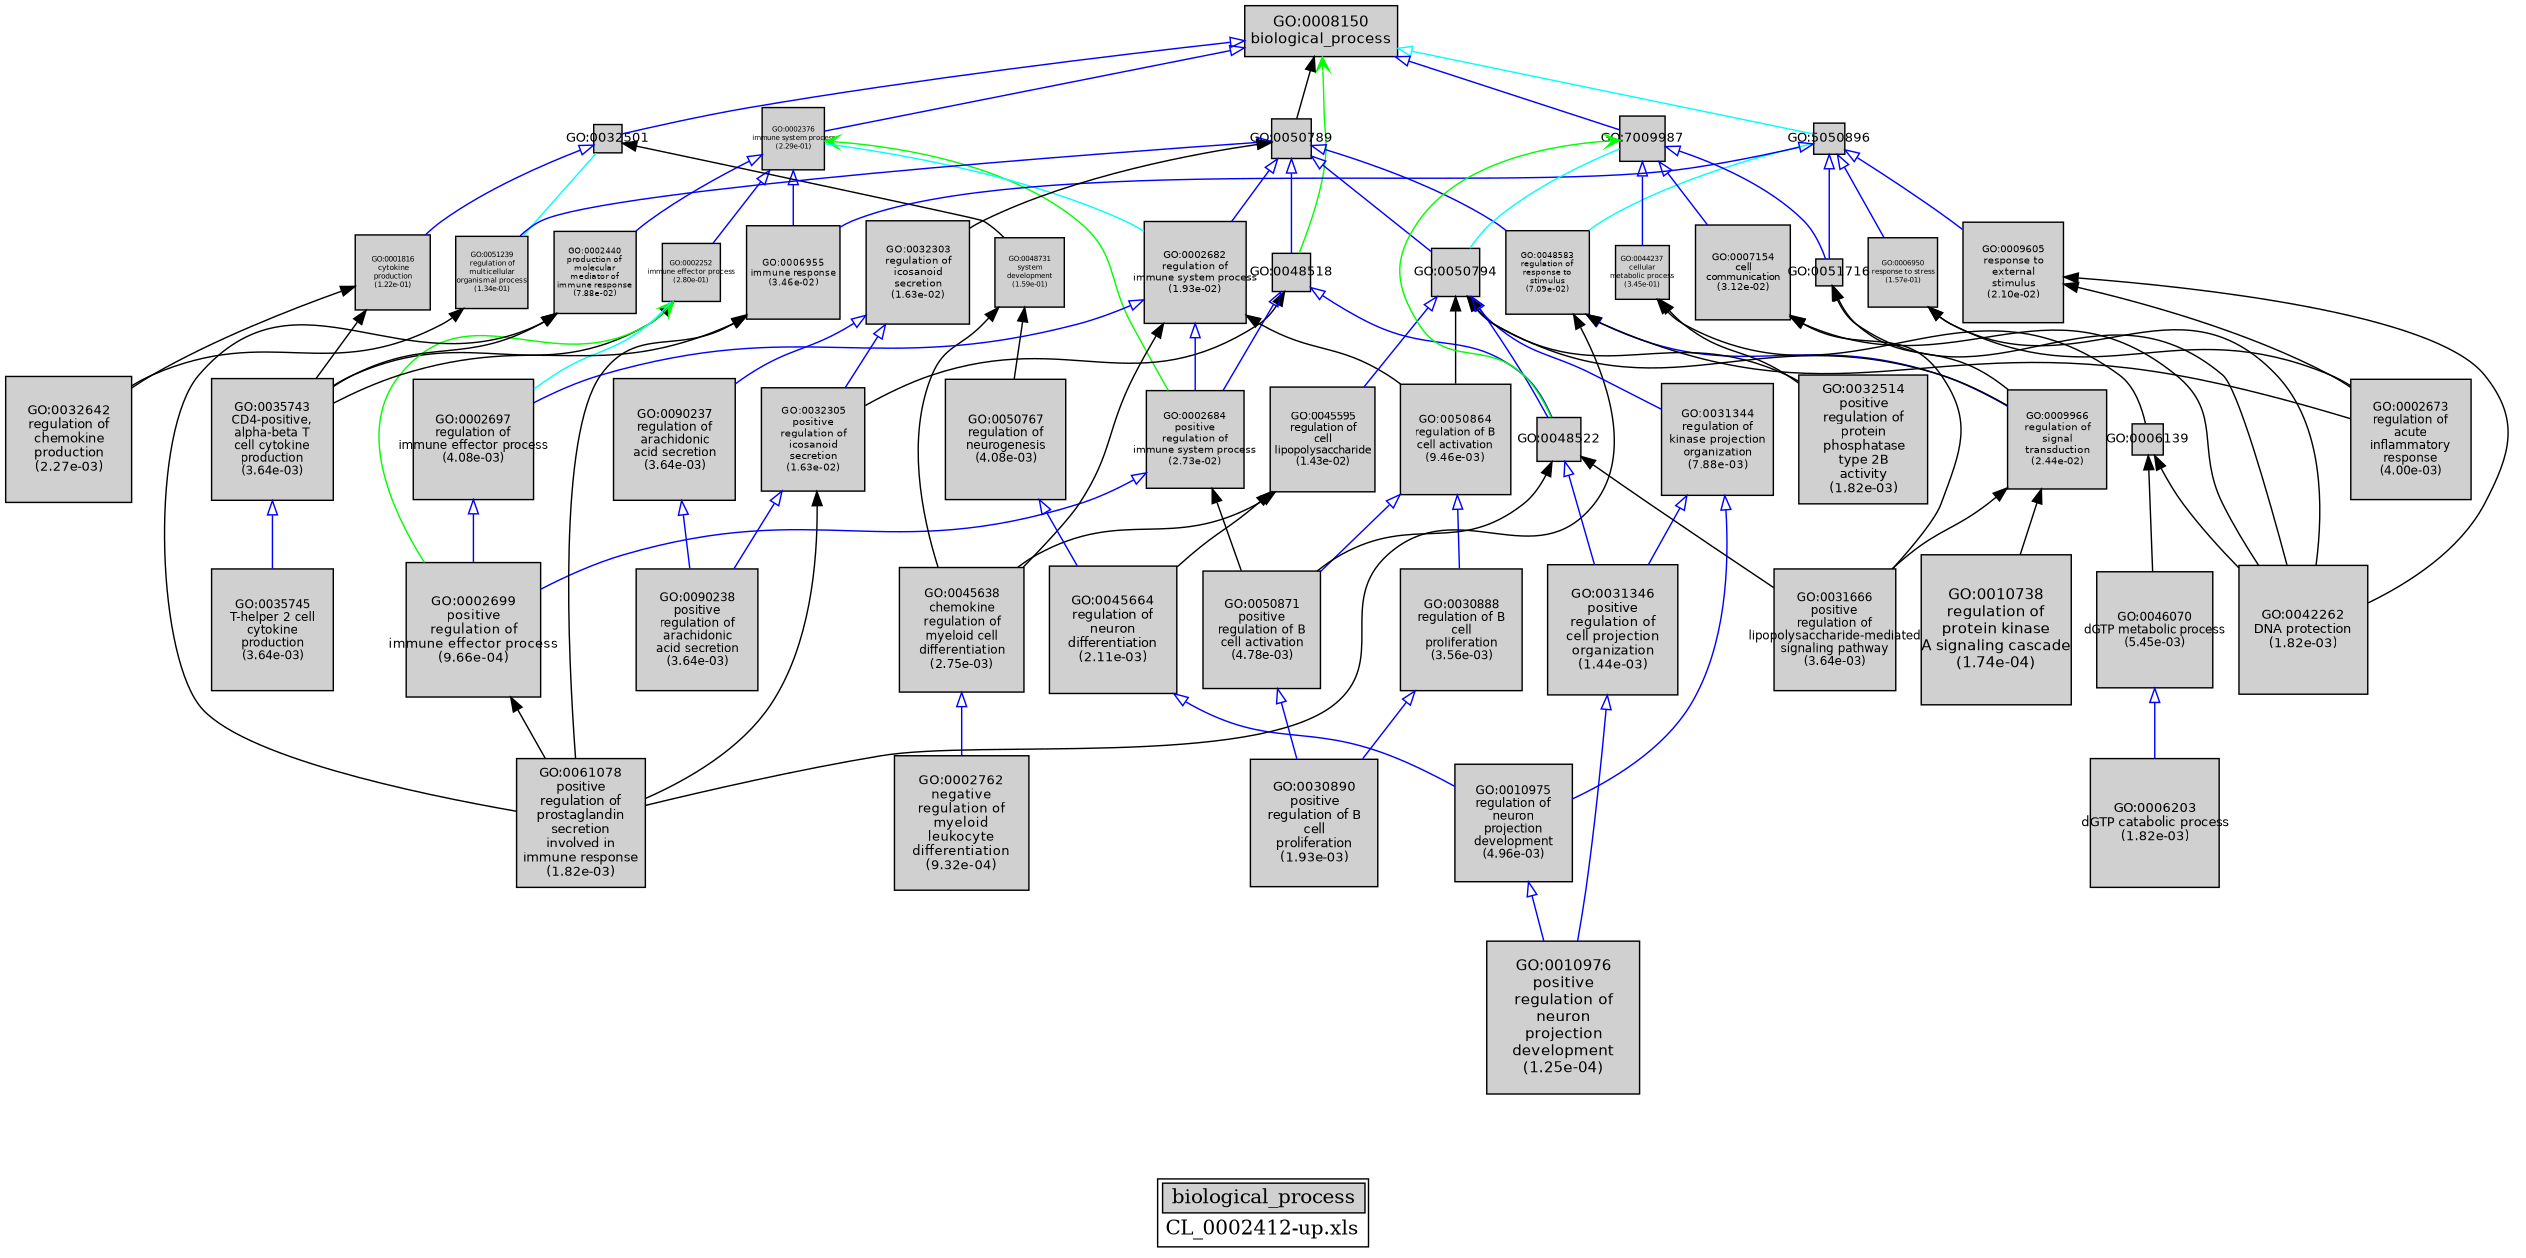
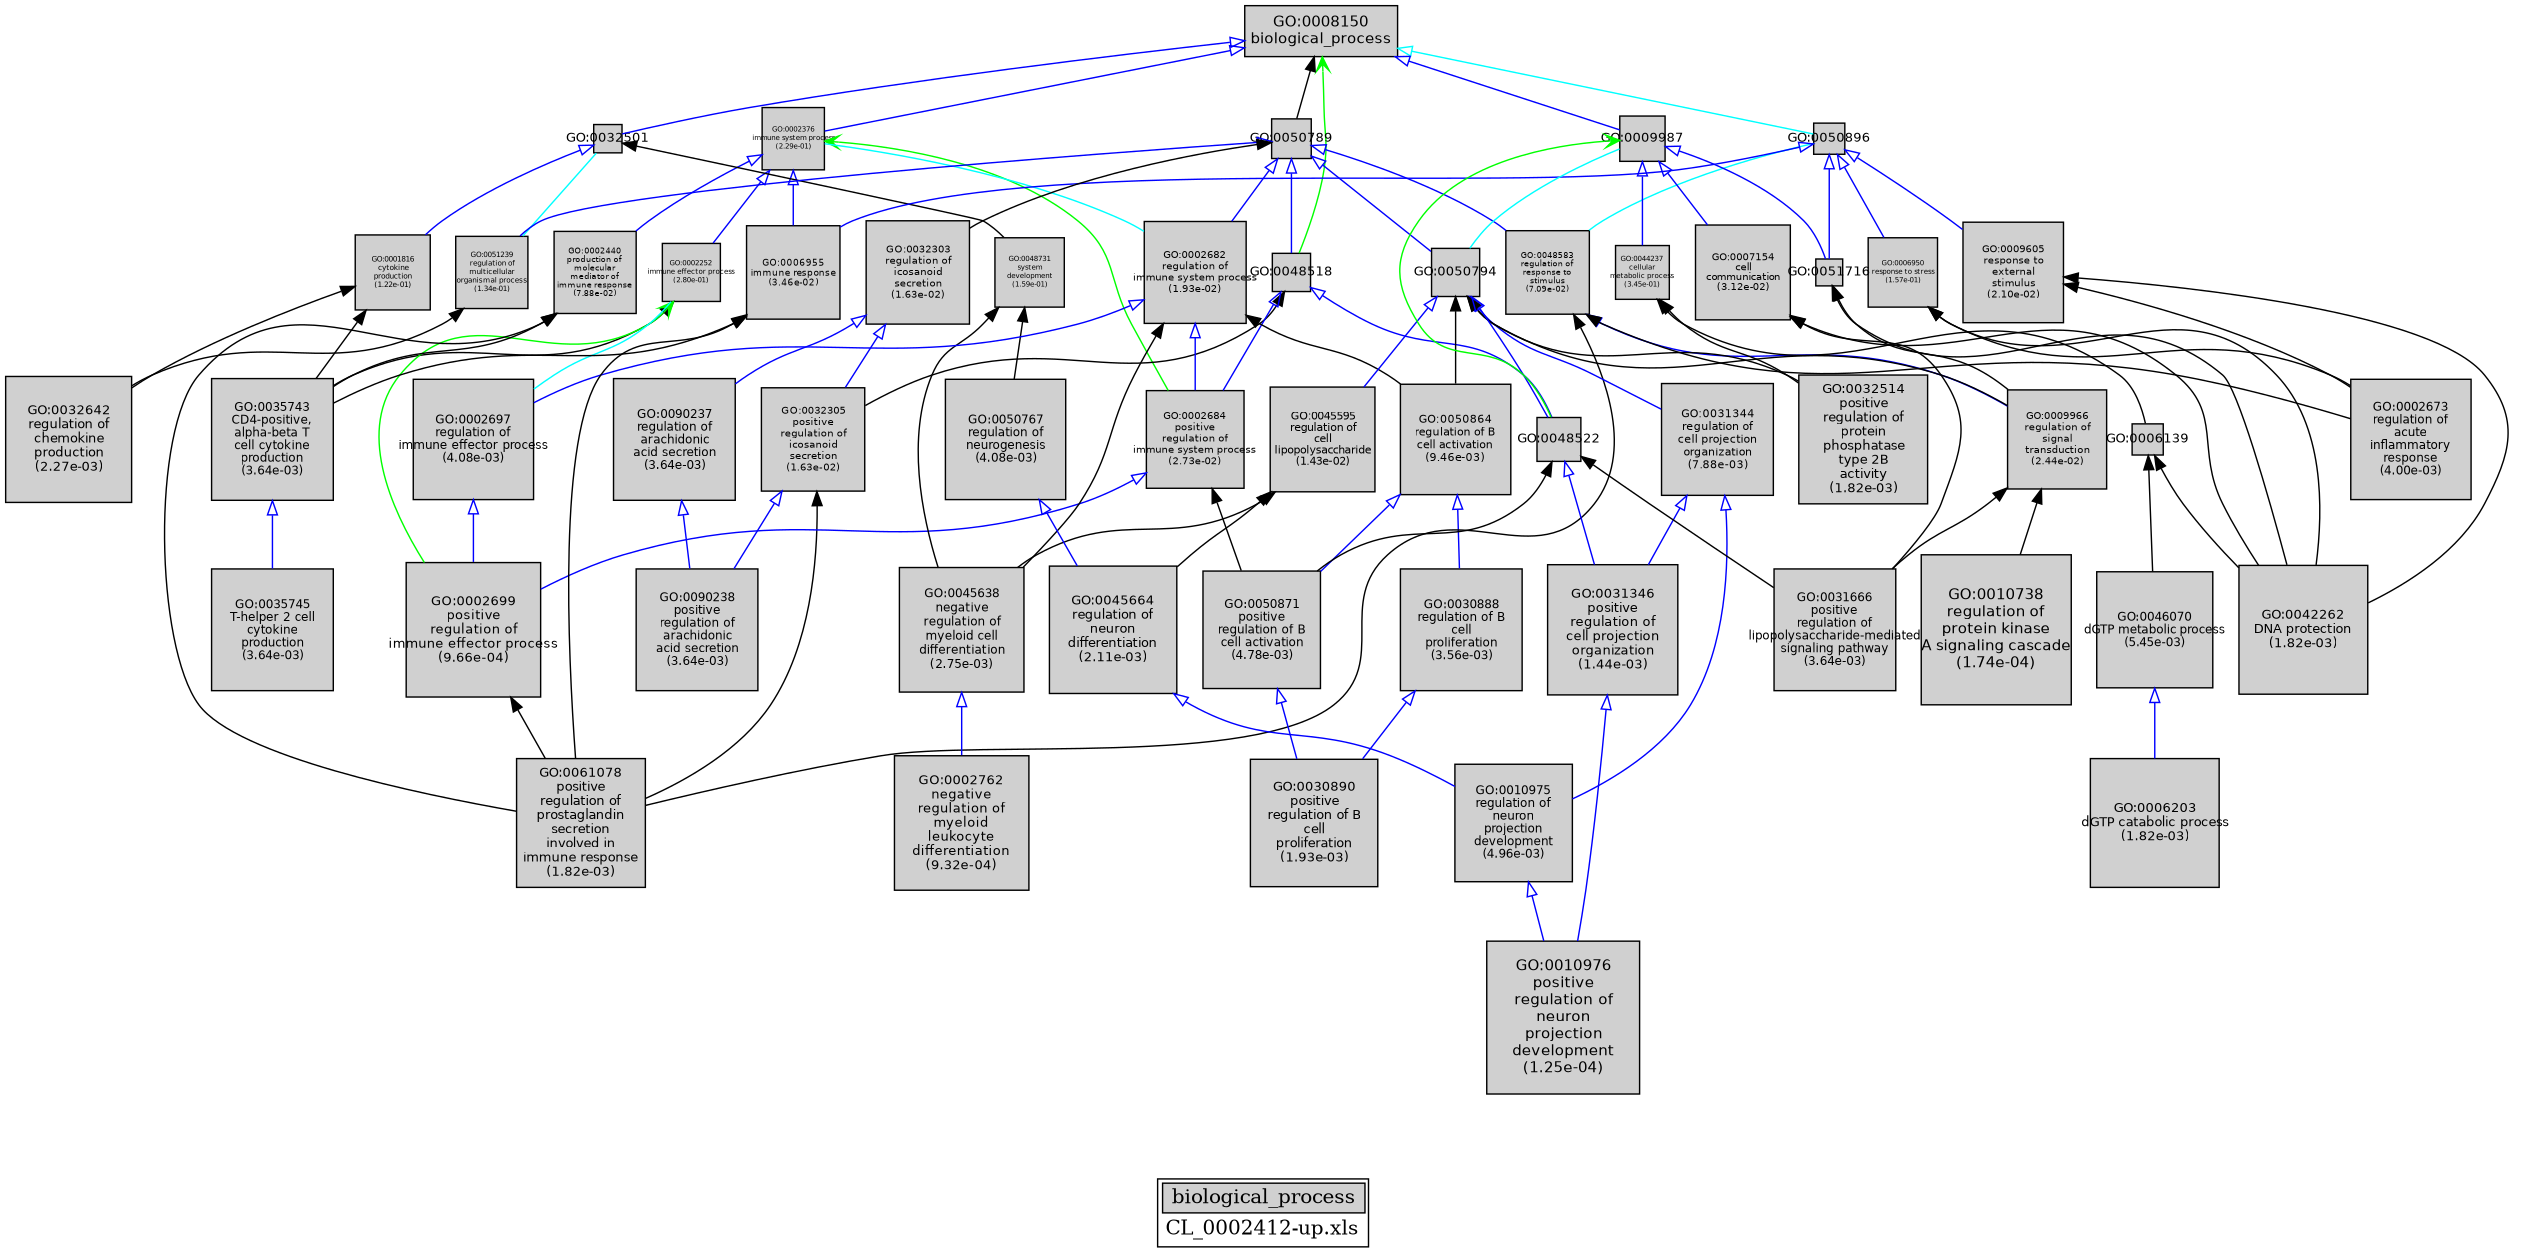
node "GO:7009987": label "GO:7009987" -> "GO:0009987"
node "GO:5050896": label "GO:5050896" -> "GO:0050896"
node "GO:0031344": text "kinase projection" -> "cell projection"
node "GO:0045638": text "chemokine" -> "negative"
